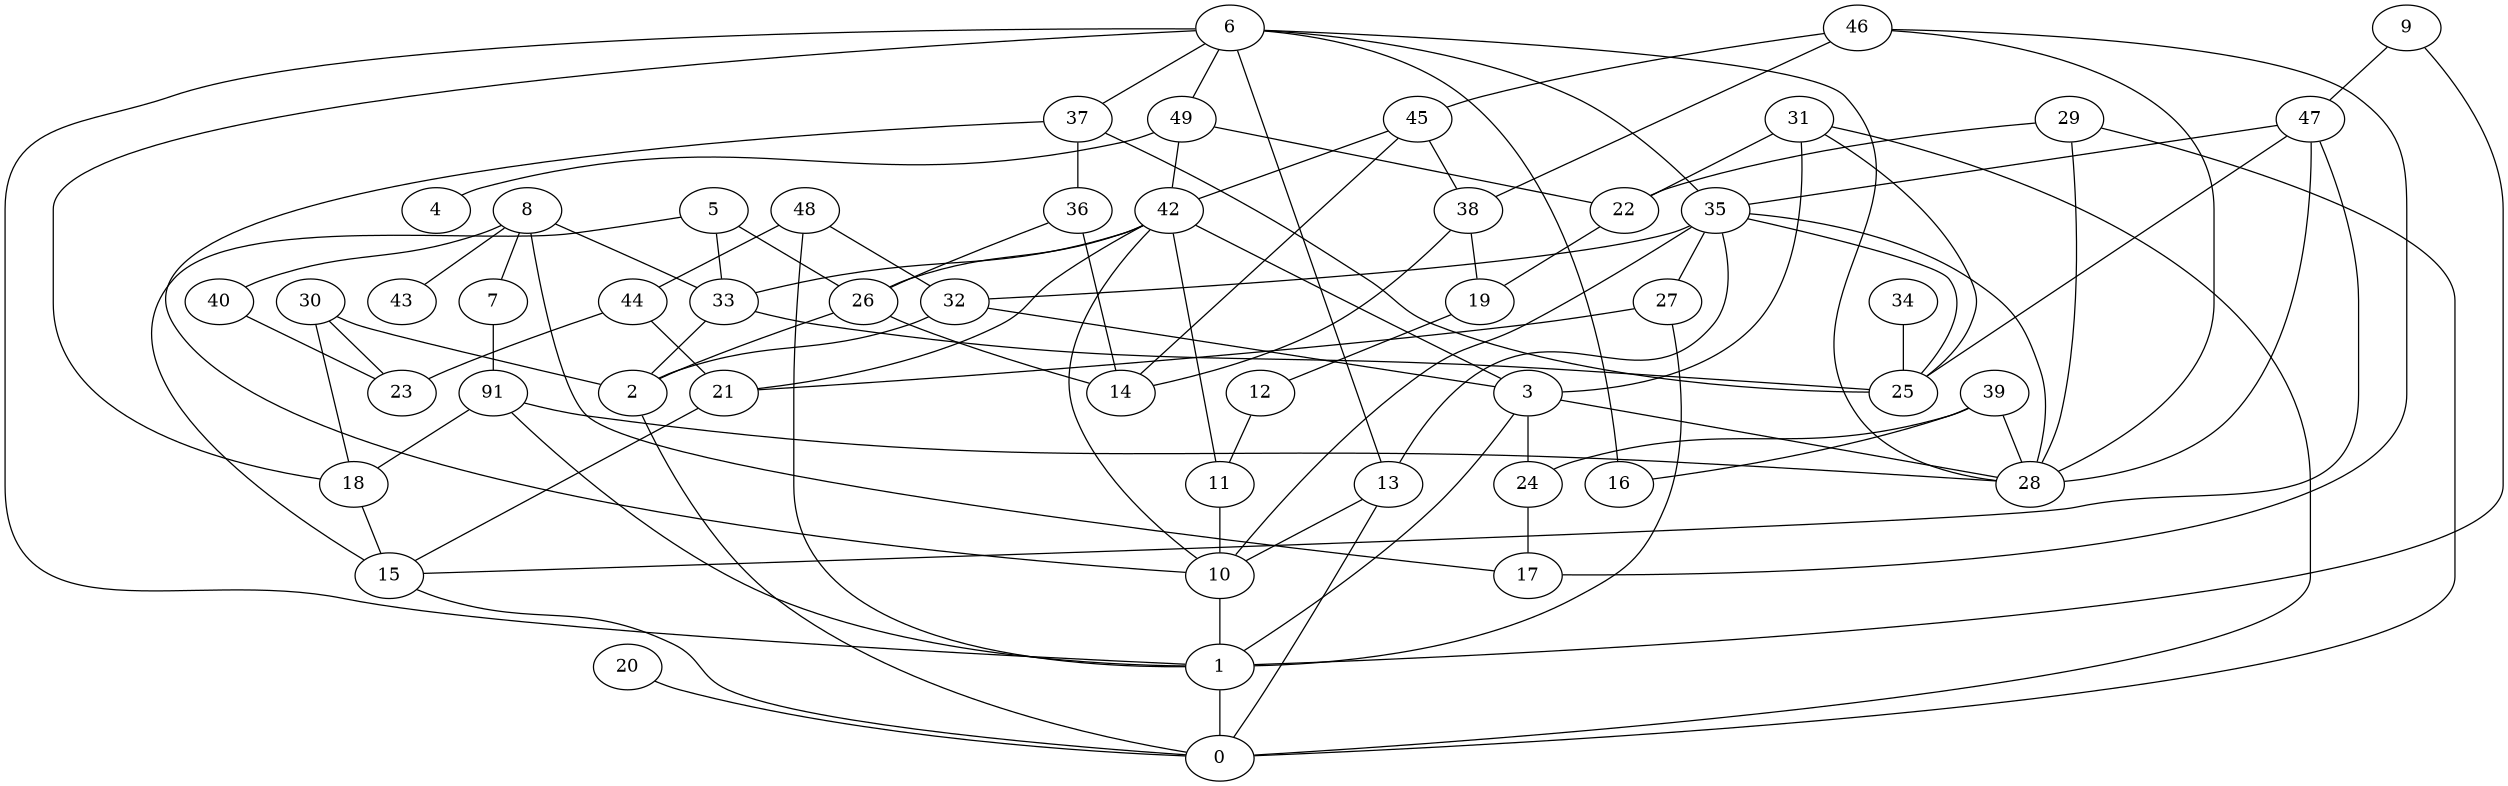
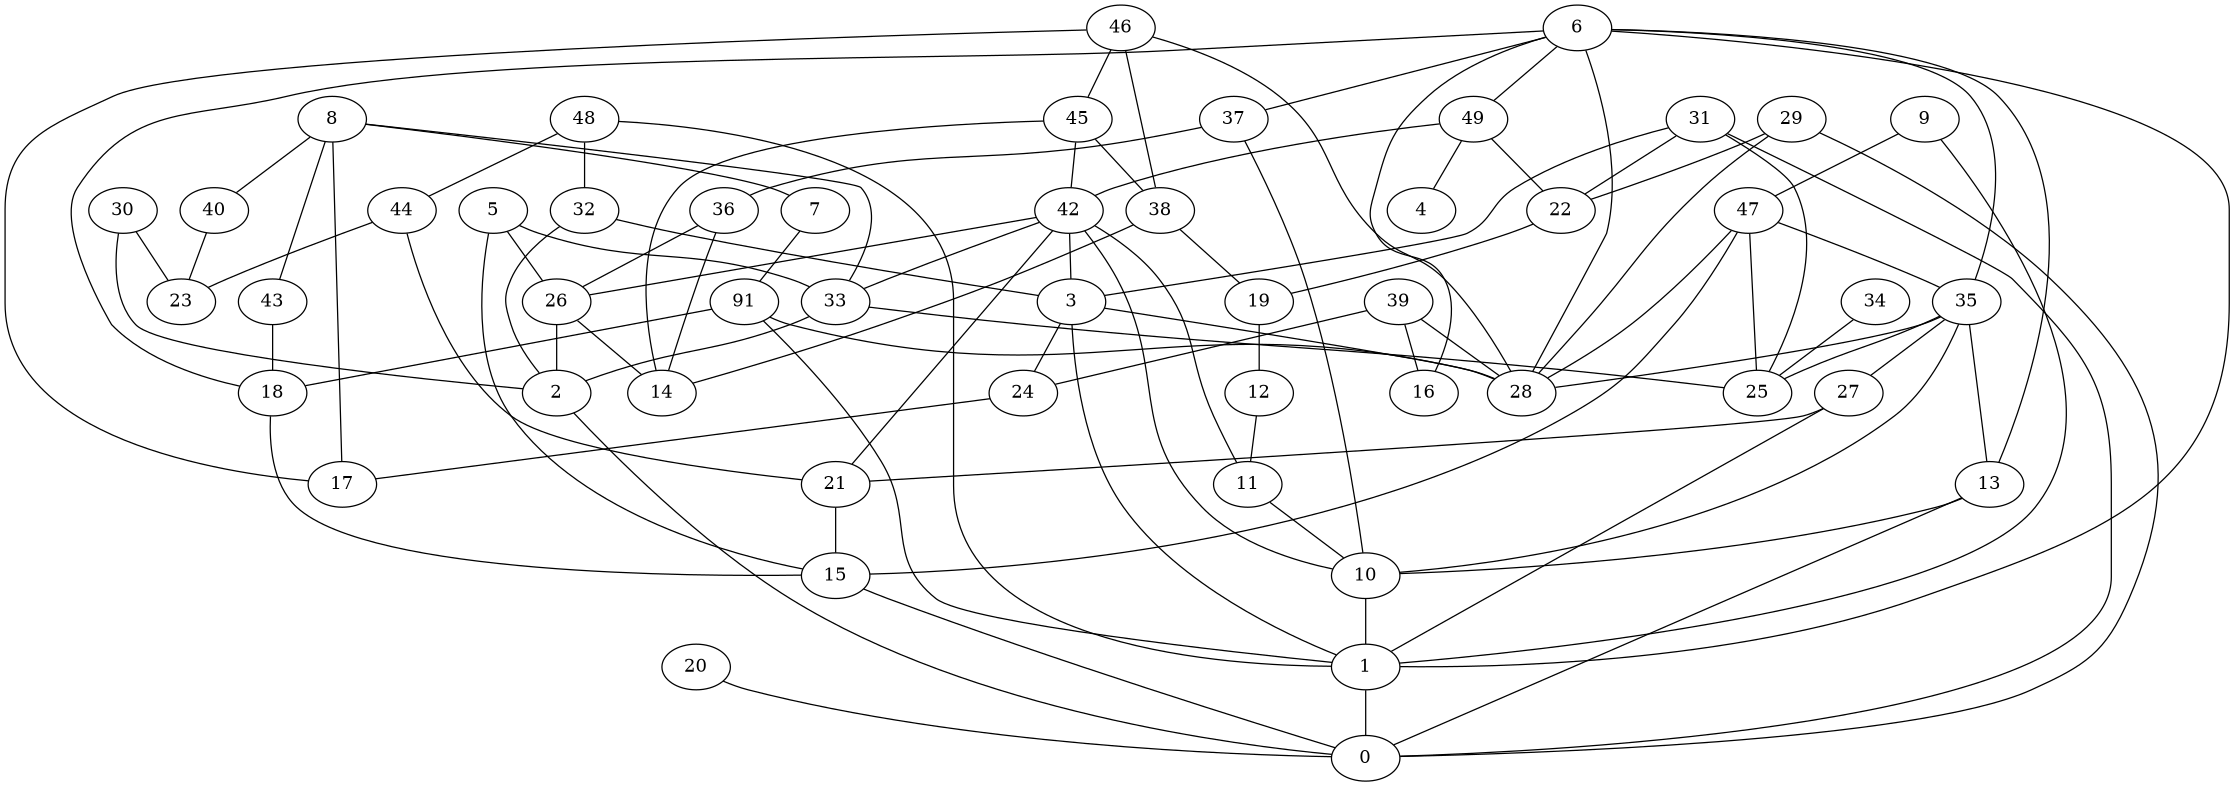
edge "35" -- "32": removed
edge "37" -- "25": removed
edge "30" -- "18": now "43" -- "18"
